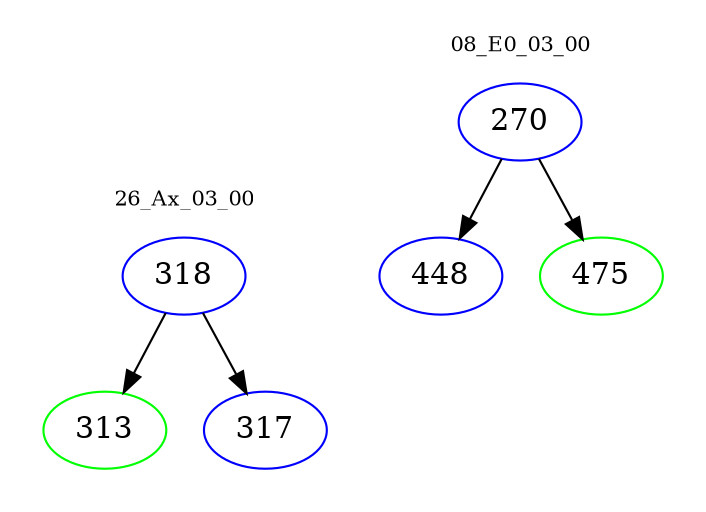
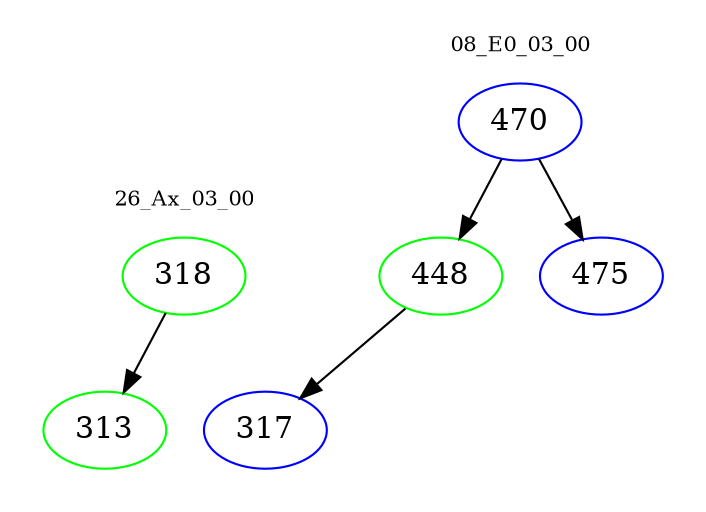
node "270": label "270" -> "470"
node "318": color blue -> green
node "448": color blue -> green
node "475": color green -> blue
edge "318" -> "317": now "448" -> "317"
